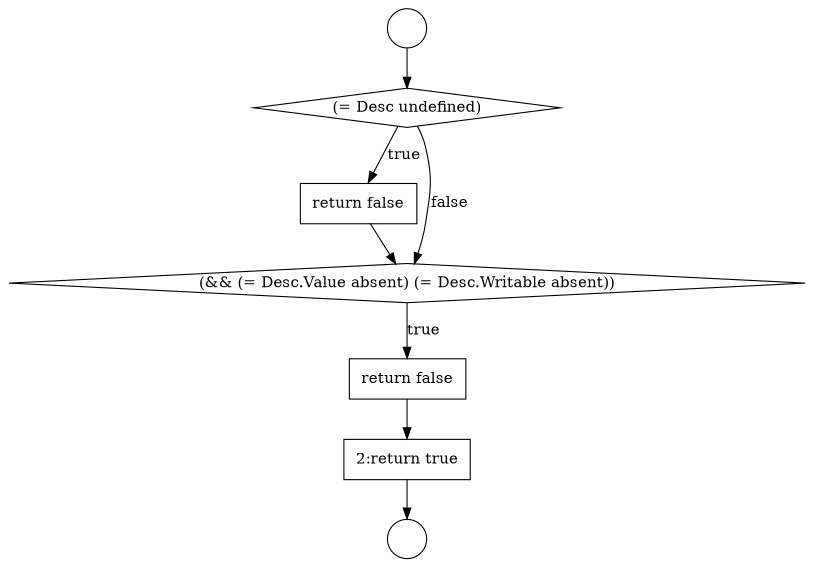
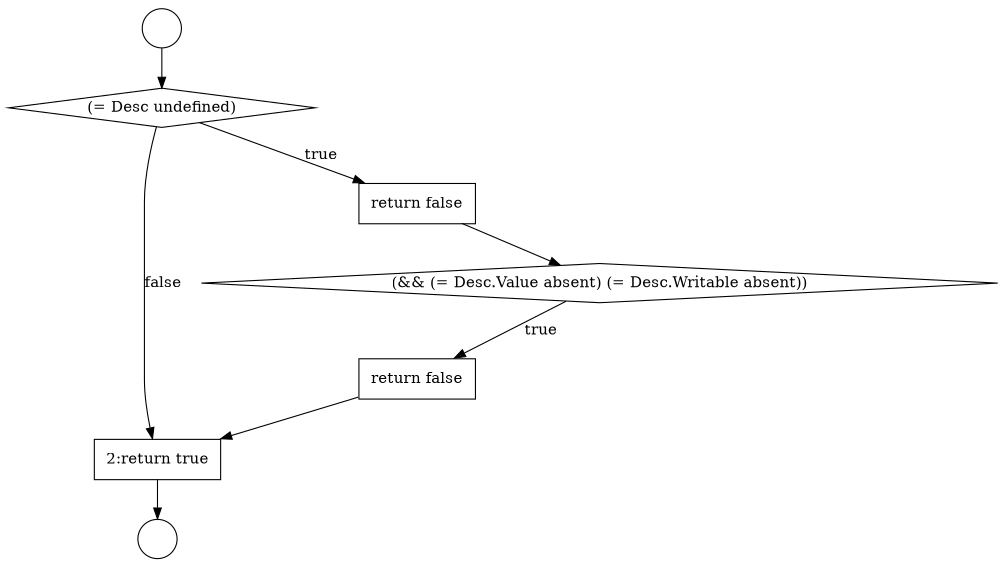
edge "(= Desc undefined)" -> "(&& (= Desc.Value absent) (= Desc.Writable absent))": now "(= Desc undefined)" -> "2:return true"
